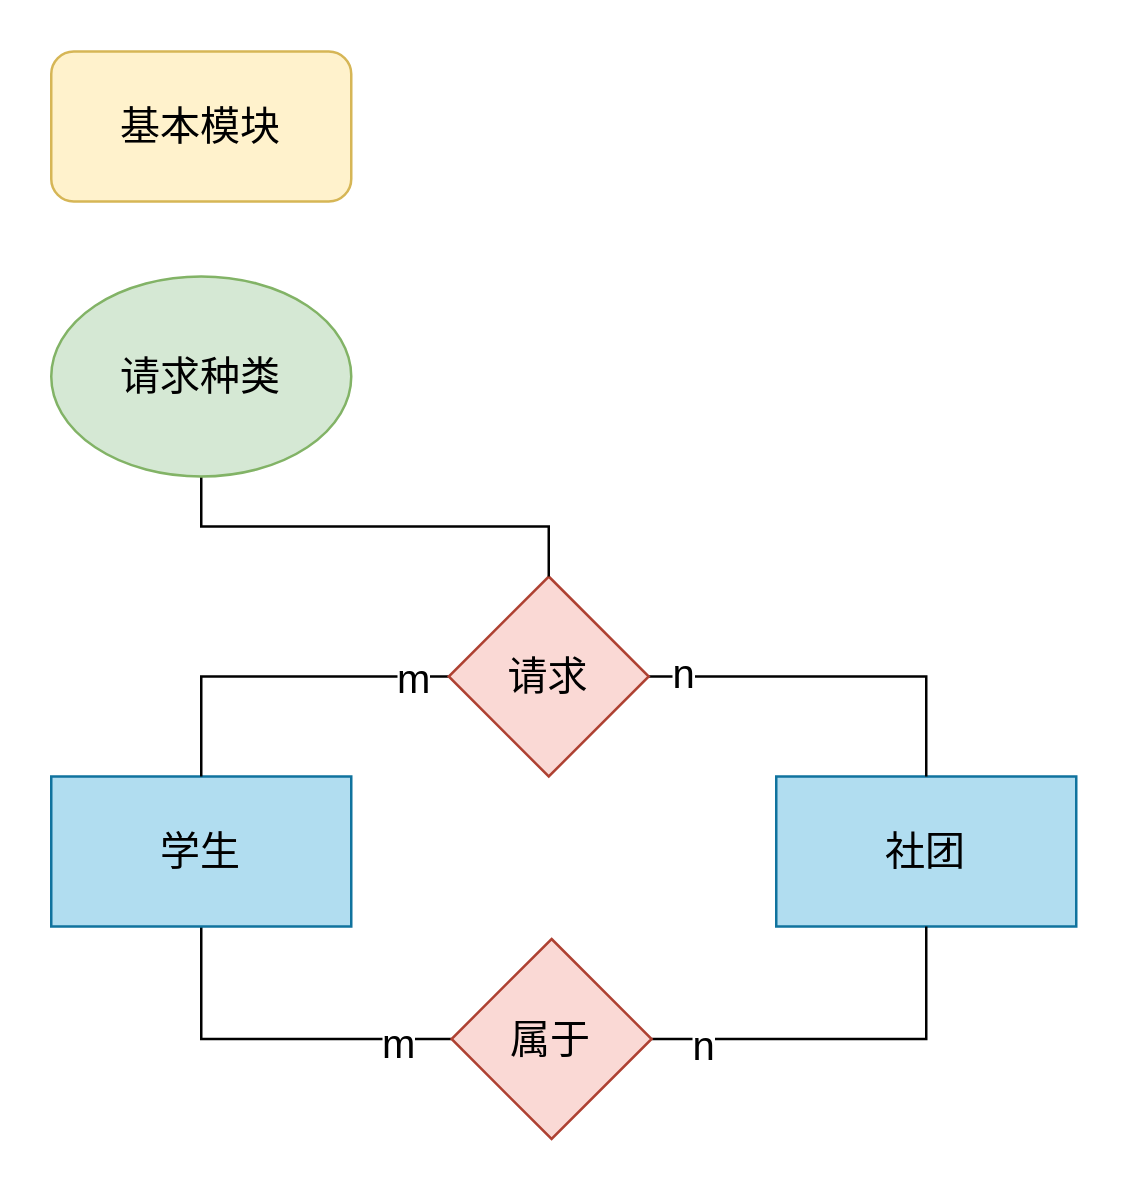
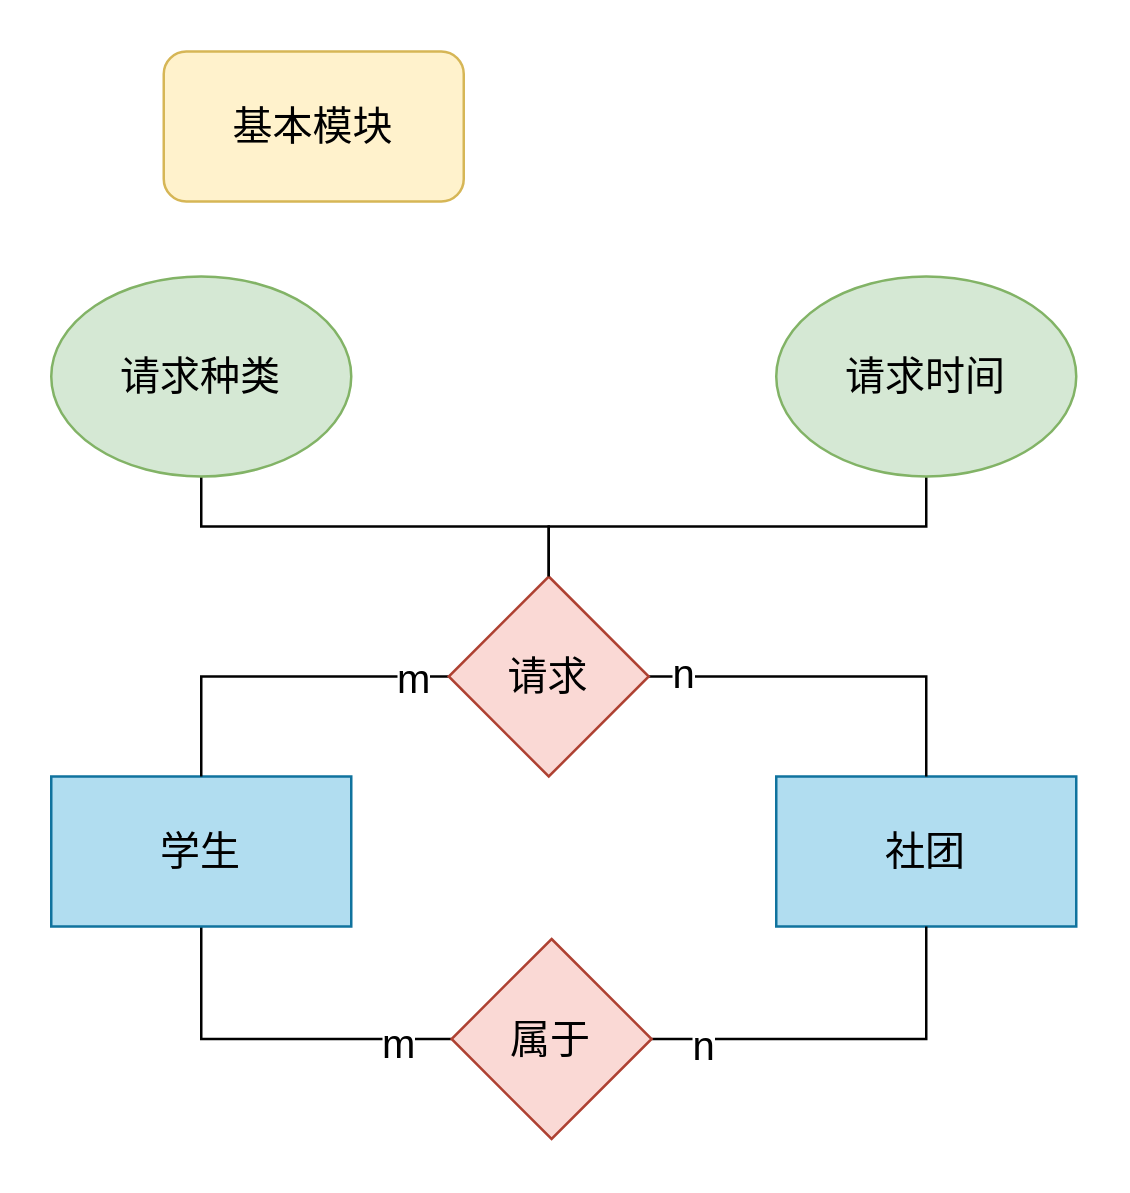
node "基本模块": moved (201, 126) -> (314, 126)
node "请求时间": added
edge "请求时间" -- "请求": added
